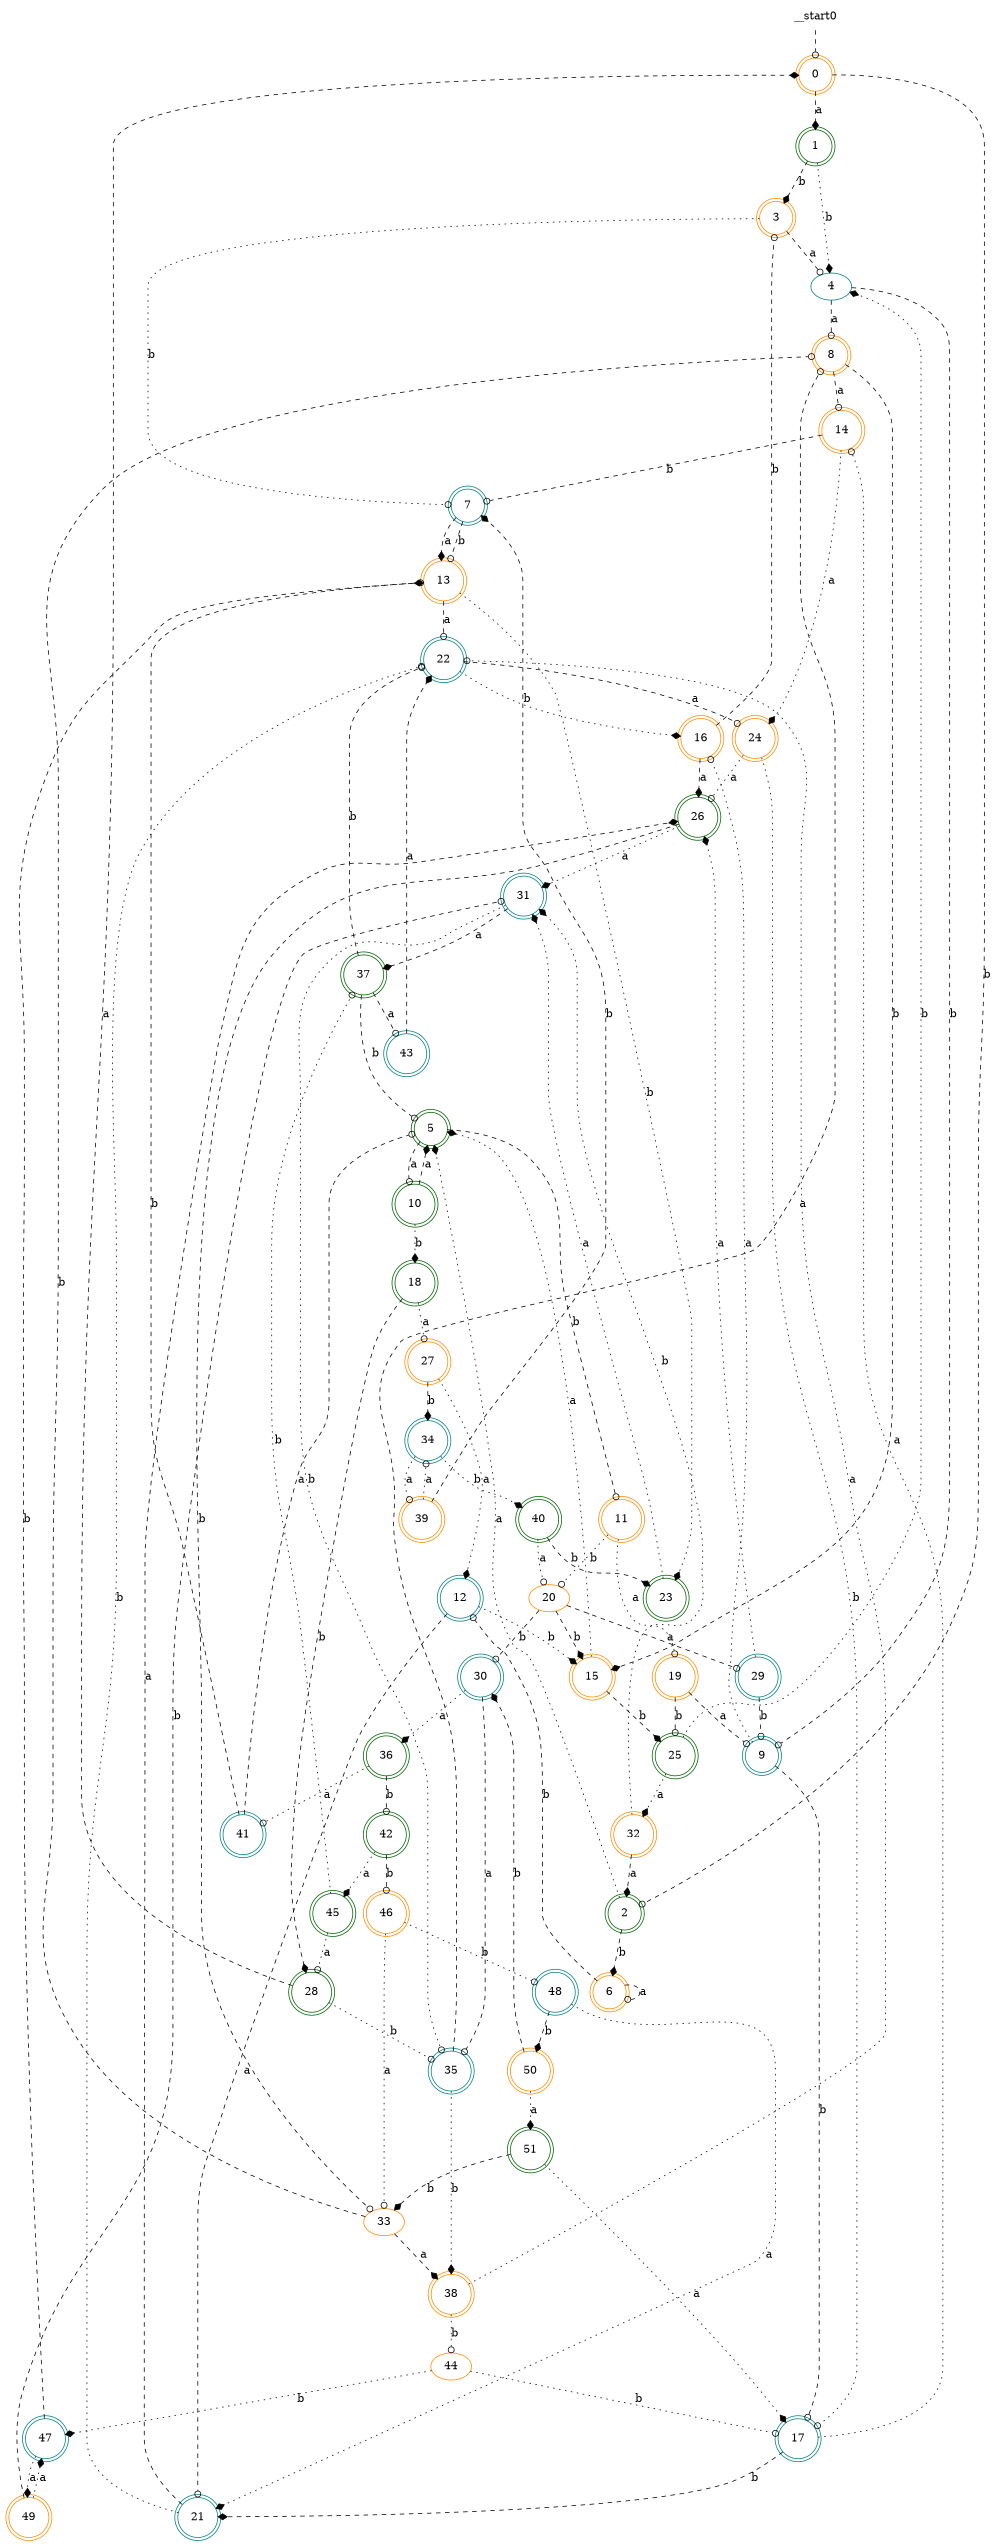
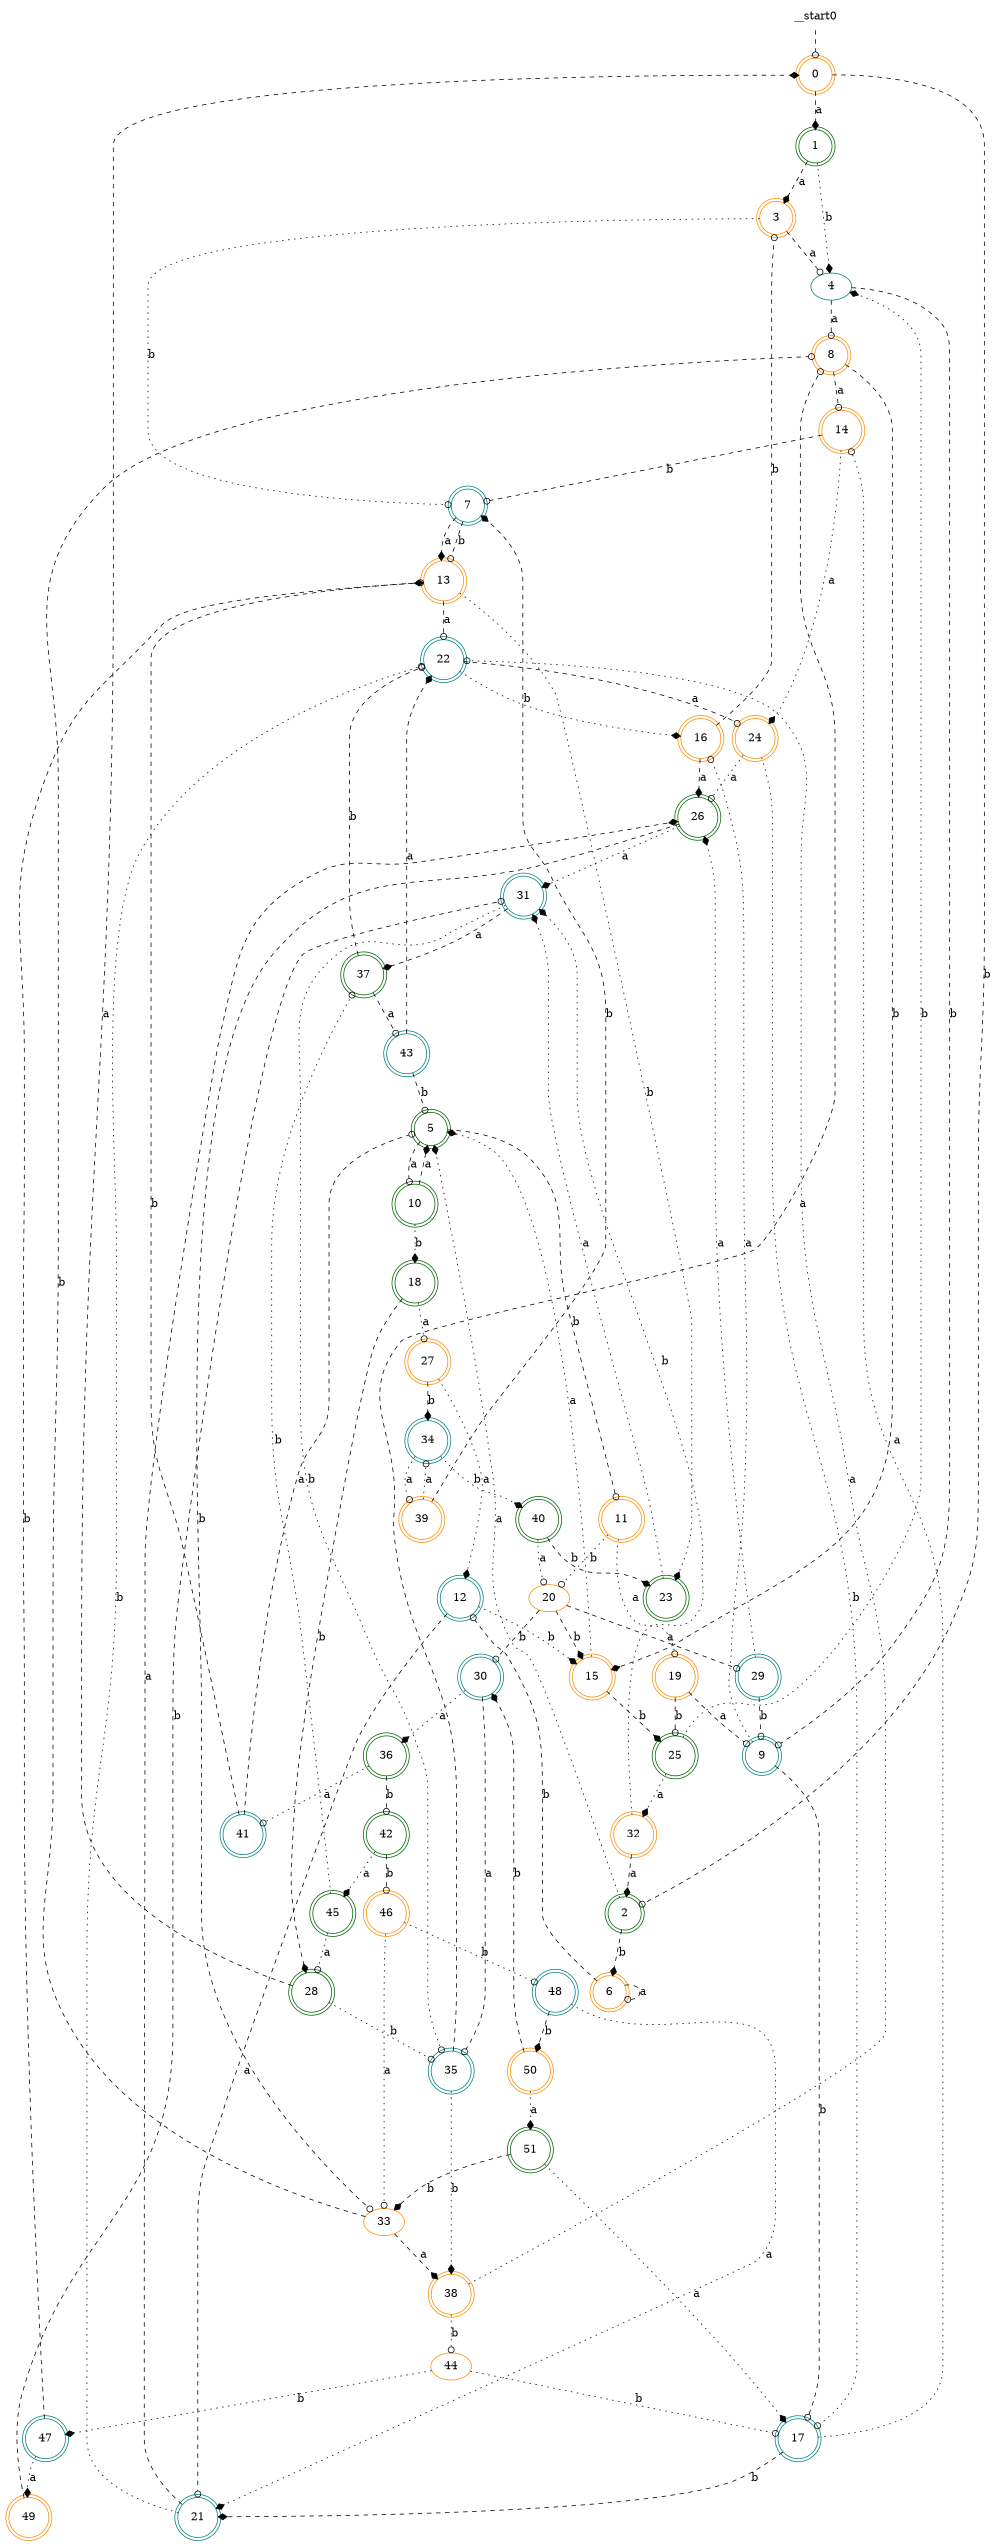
edge "1" -> "3": label "b" -> "a"
edge "37" -> "5": now "43" -> "5"
edge "49" -> "47": removed, label "a"
